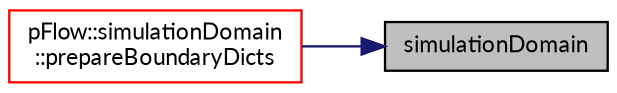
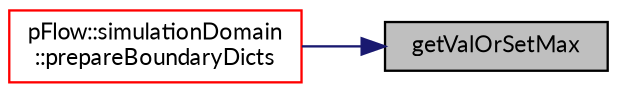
node "simulationDomain": label "simulationDomain" -> "getValOrSetMax"
